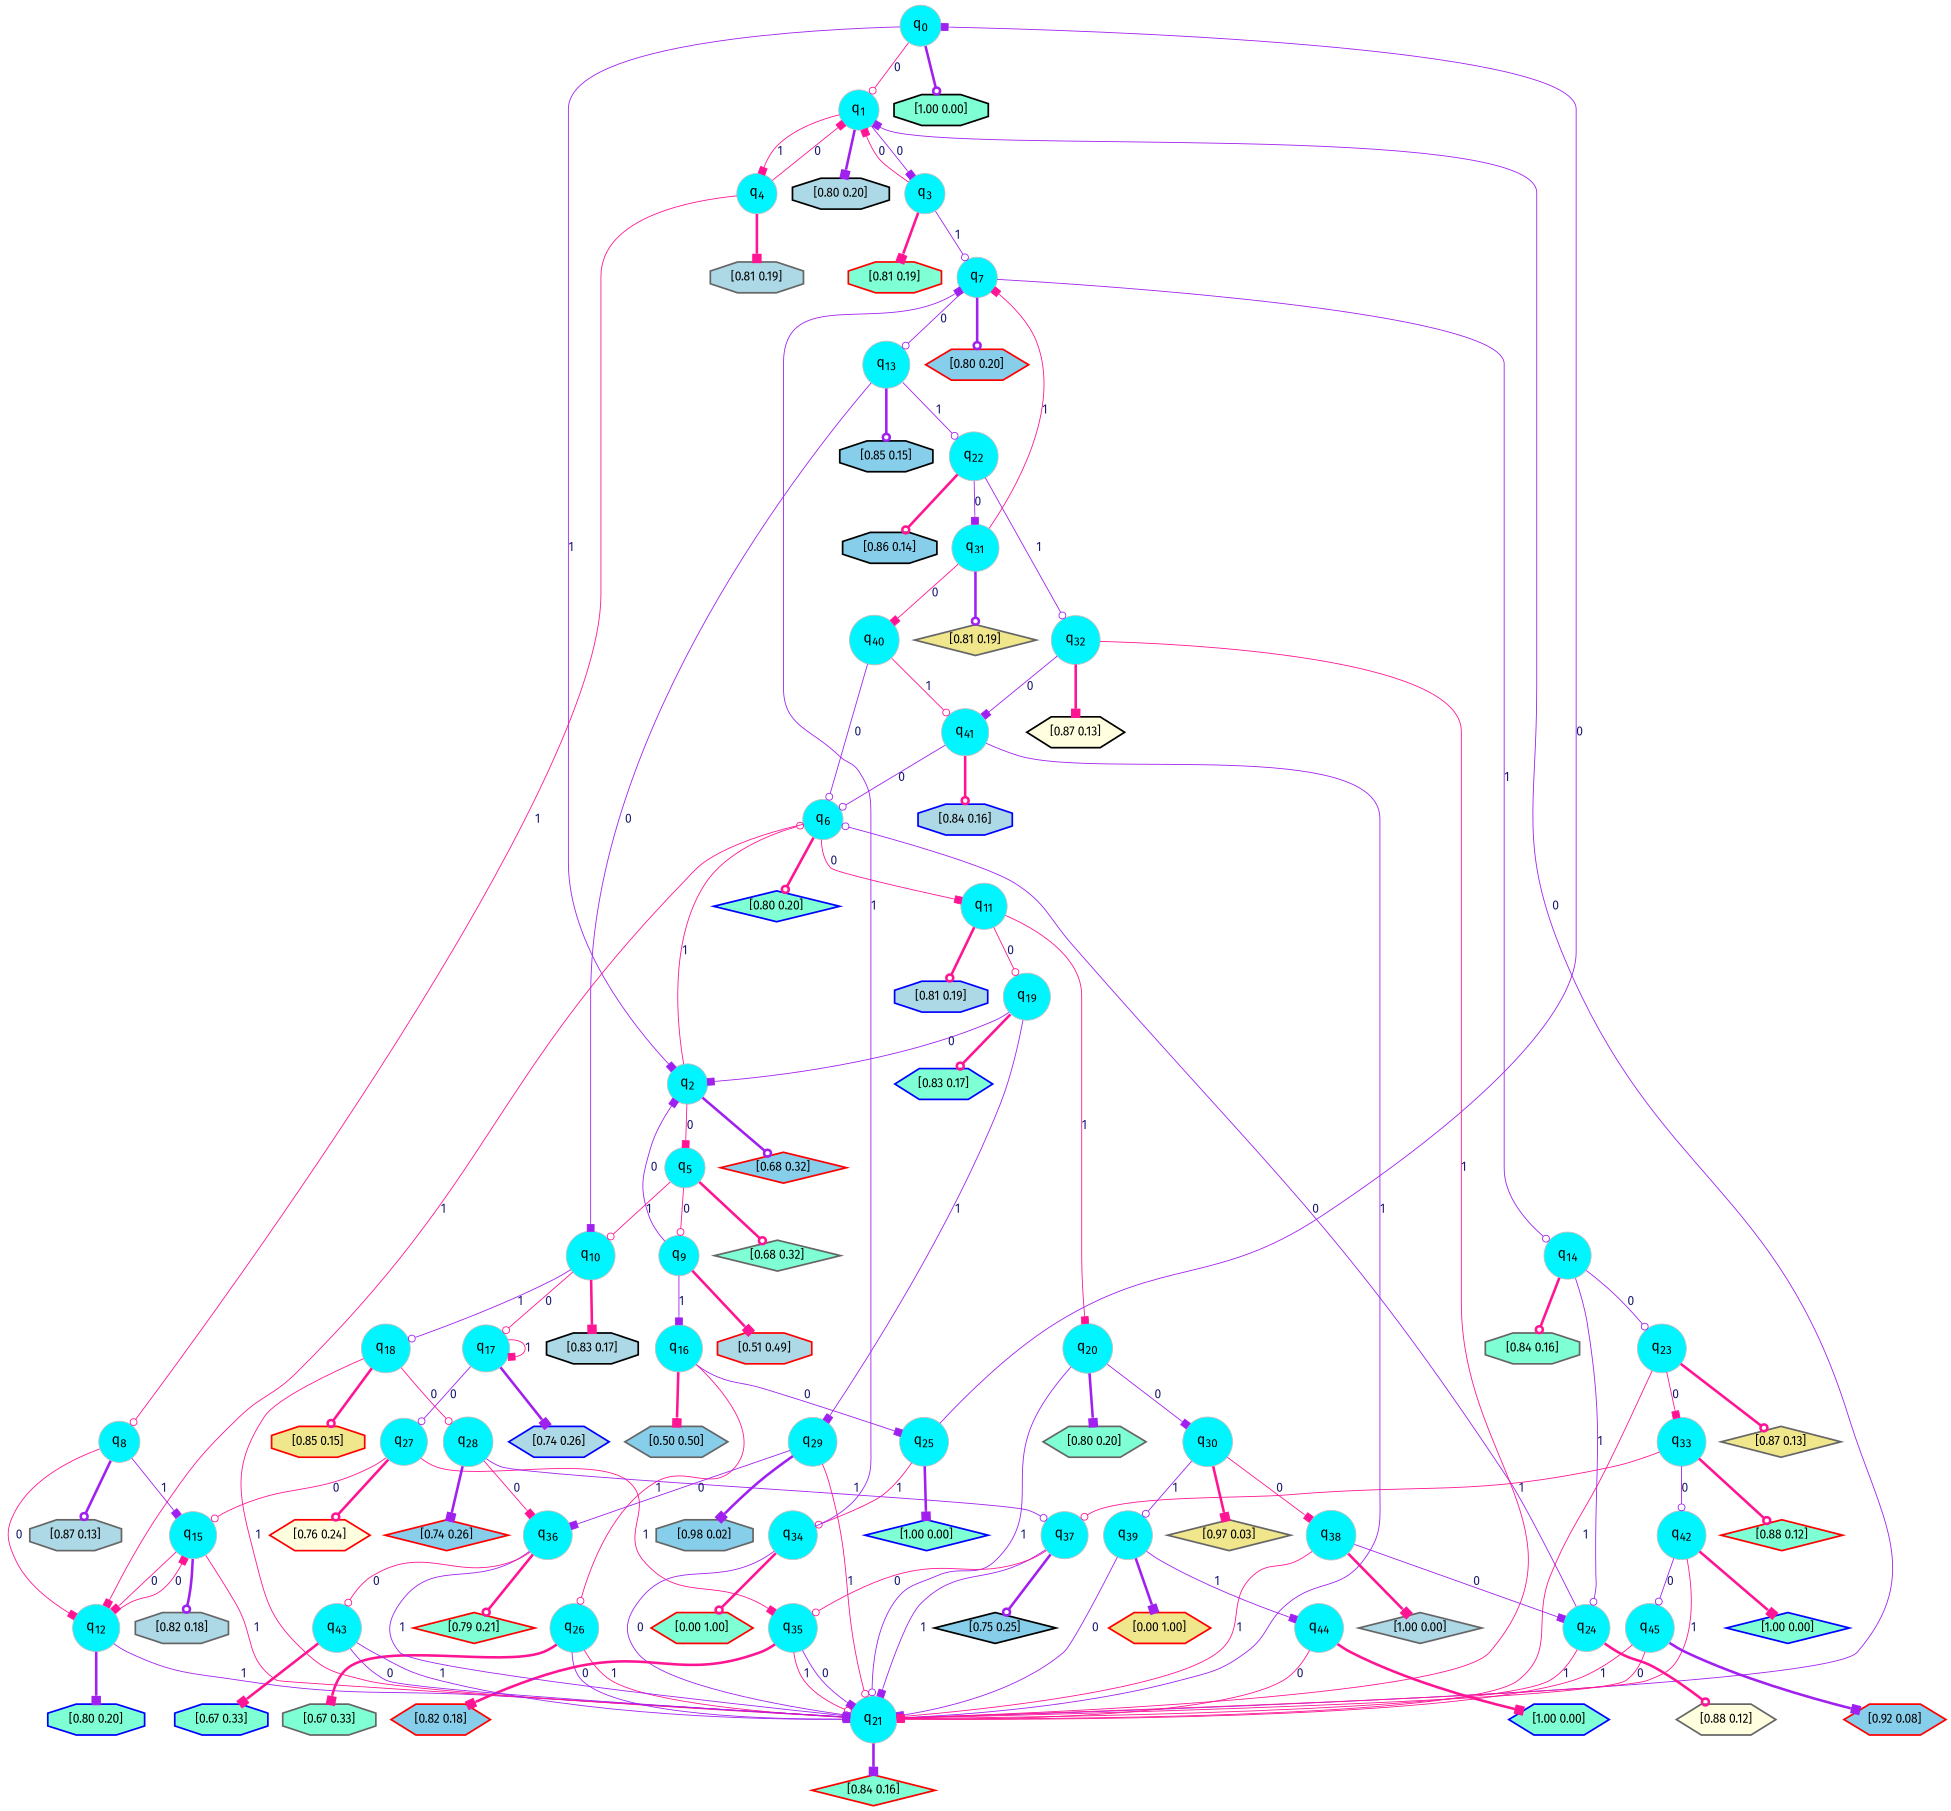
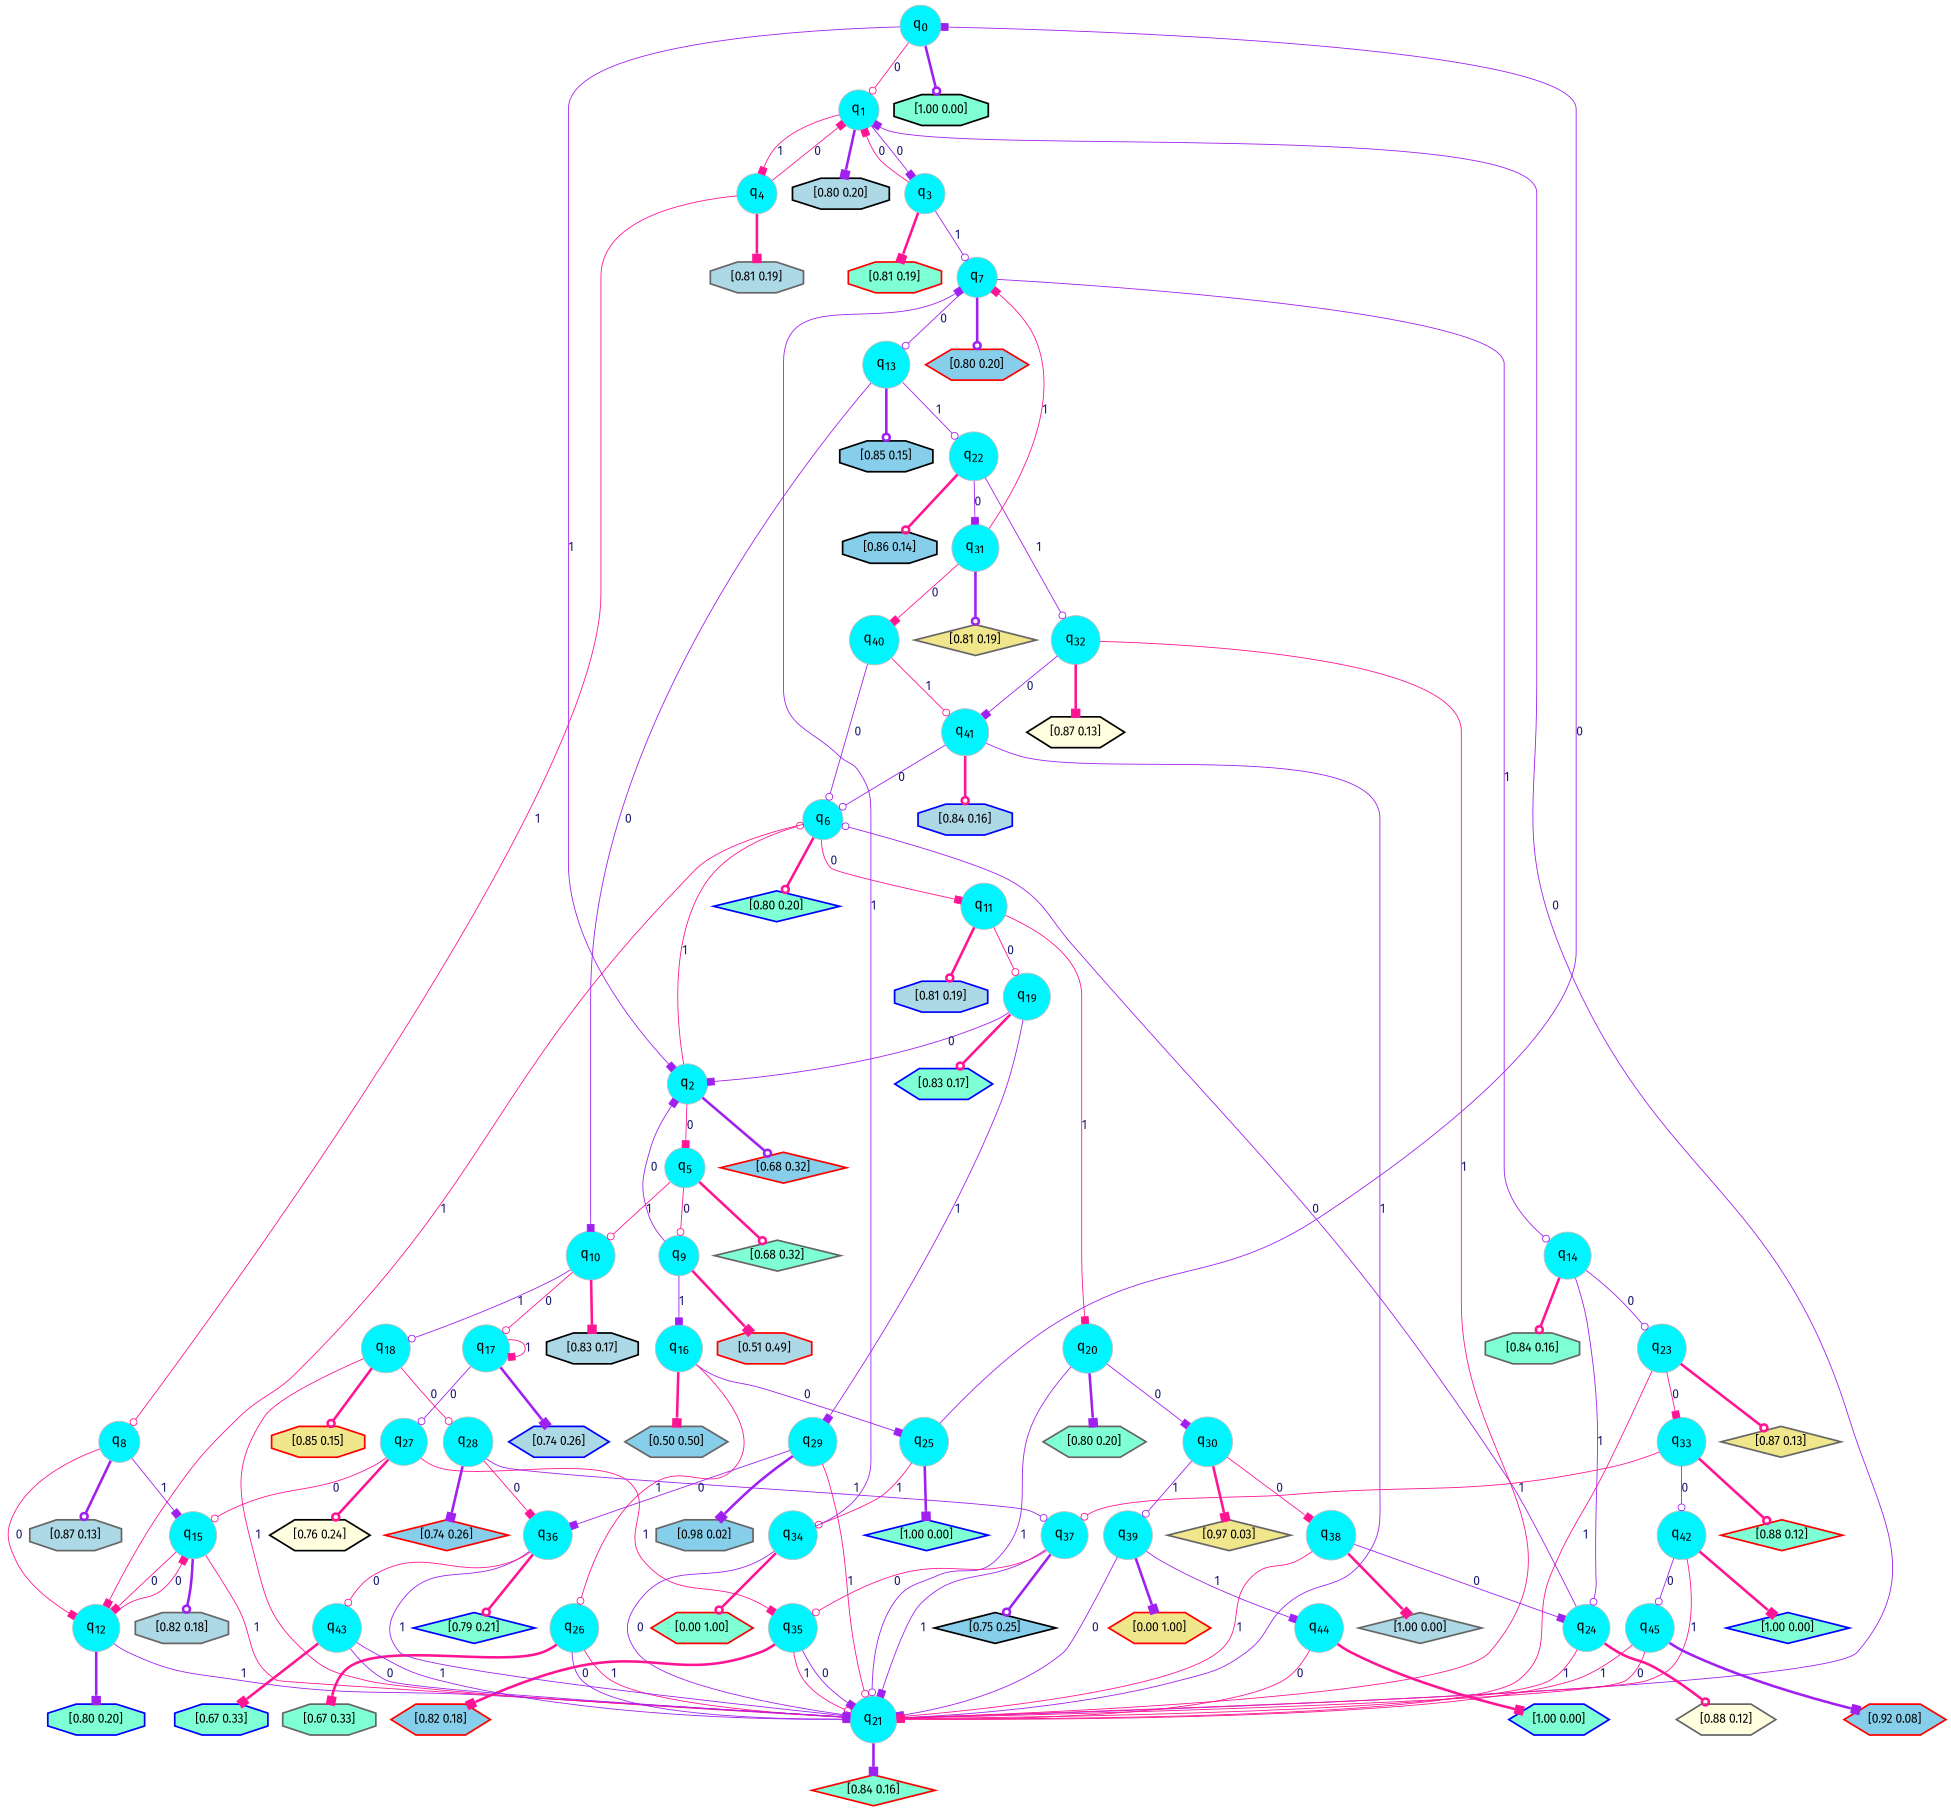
node "[0.76 0.24]": color red -> black
node "[0.79 0.21]": color red -> blue
